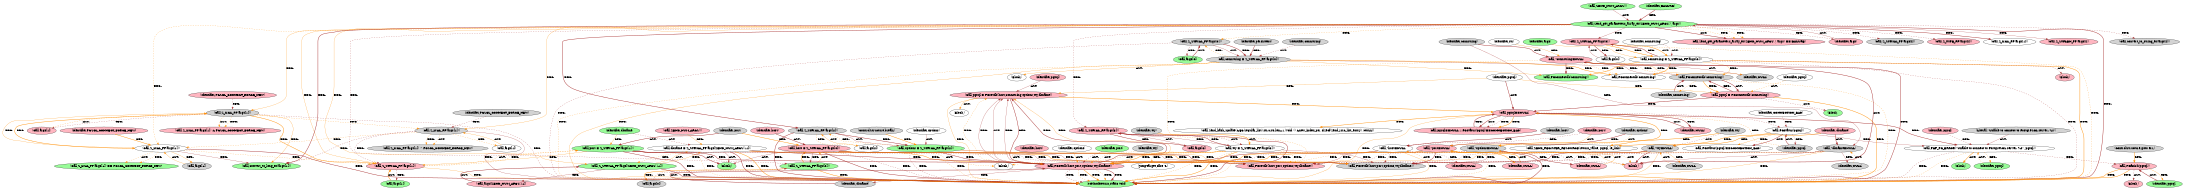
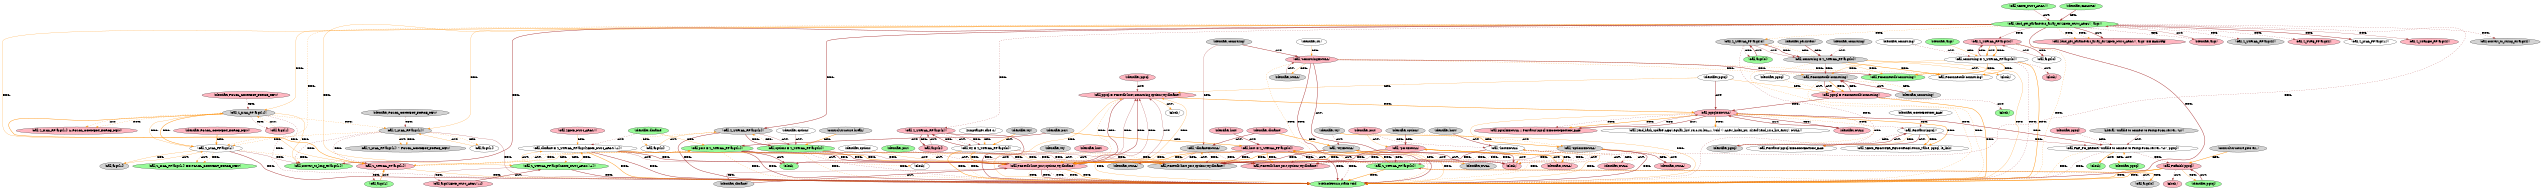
edge "(Call,pgsql==NULL || PQstatus(pgsql)==CONNECTION_BAD)" -> "(Call,pgsql==NULL)": style bold -> solid
edge "(Call,tty = Z_STRVAL_PP(args[3]))" -> "(JumpTarget,case 4:)": reversed
